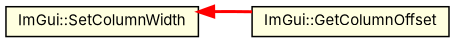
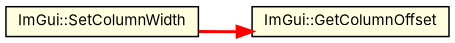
edge "ImGui::GetColumnOffset" -> "ImGui::SetColumnWidth": reversed
